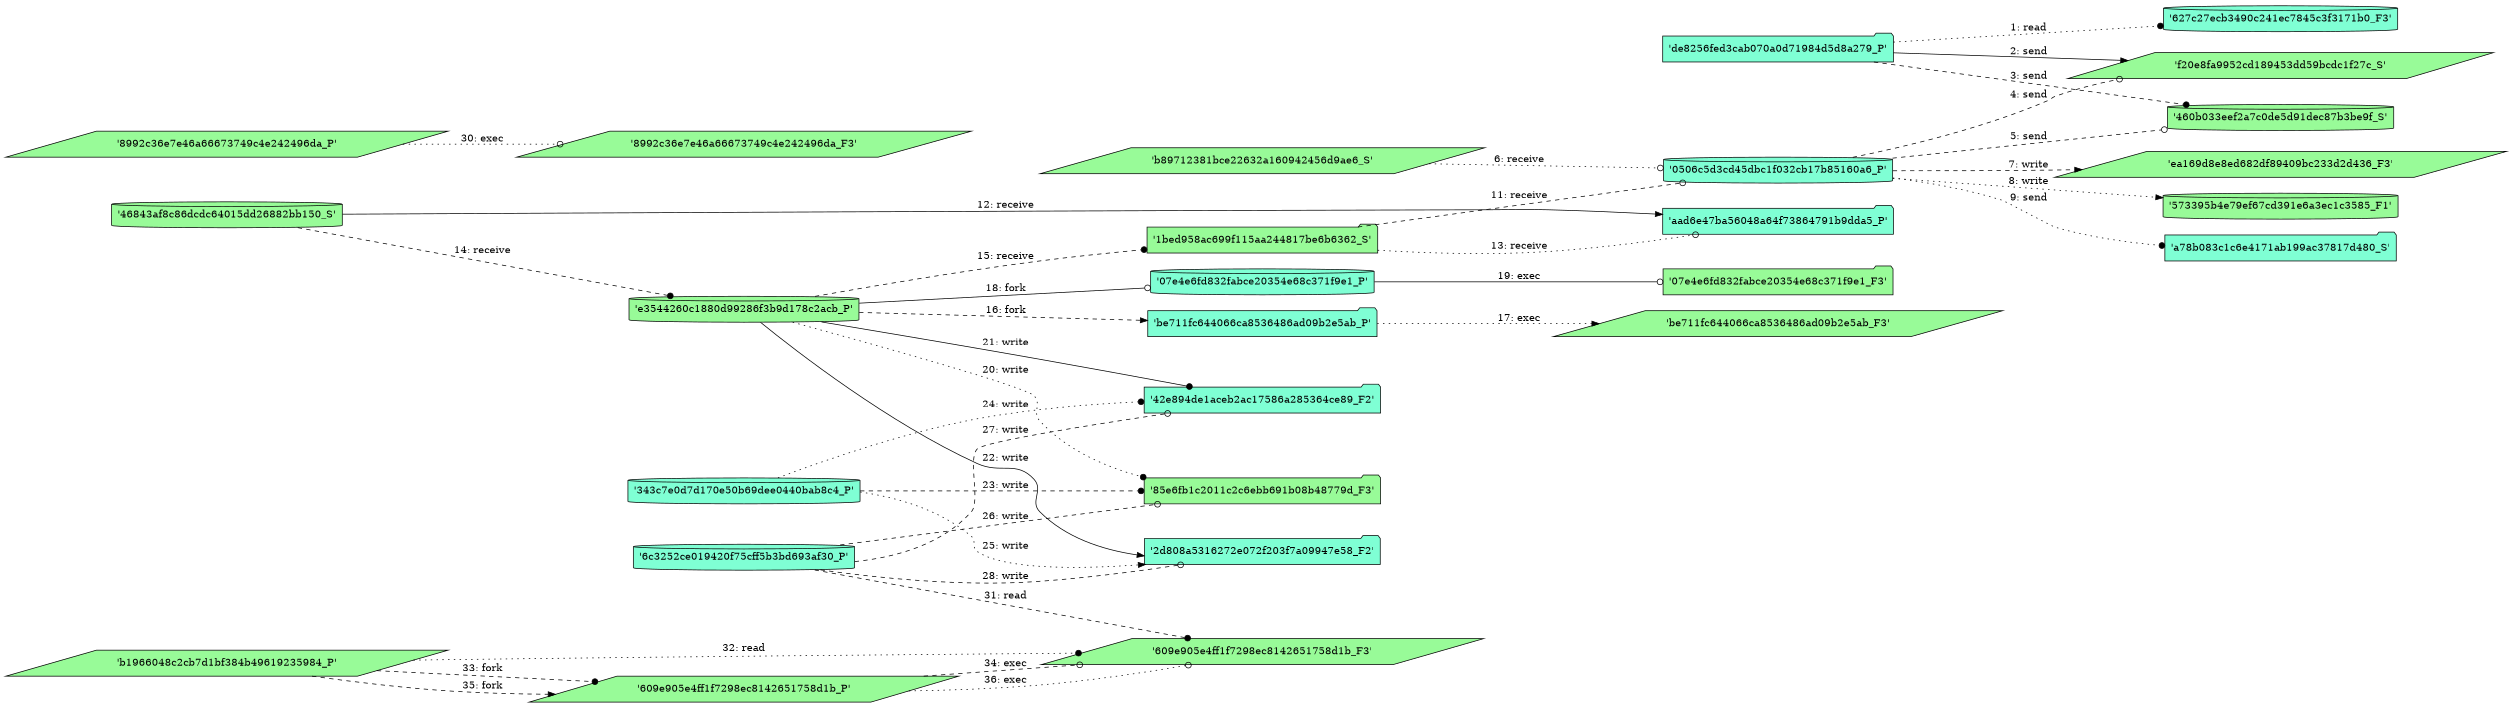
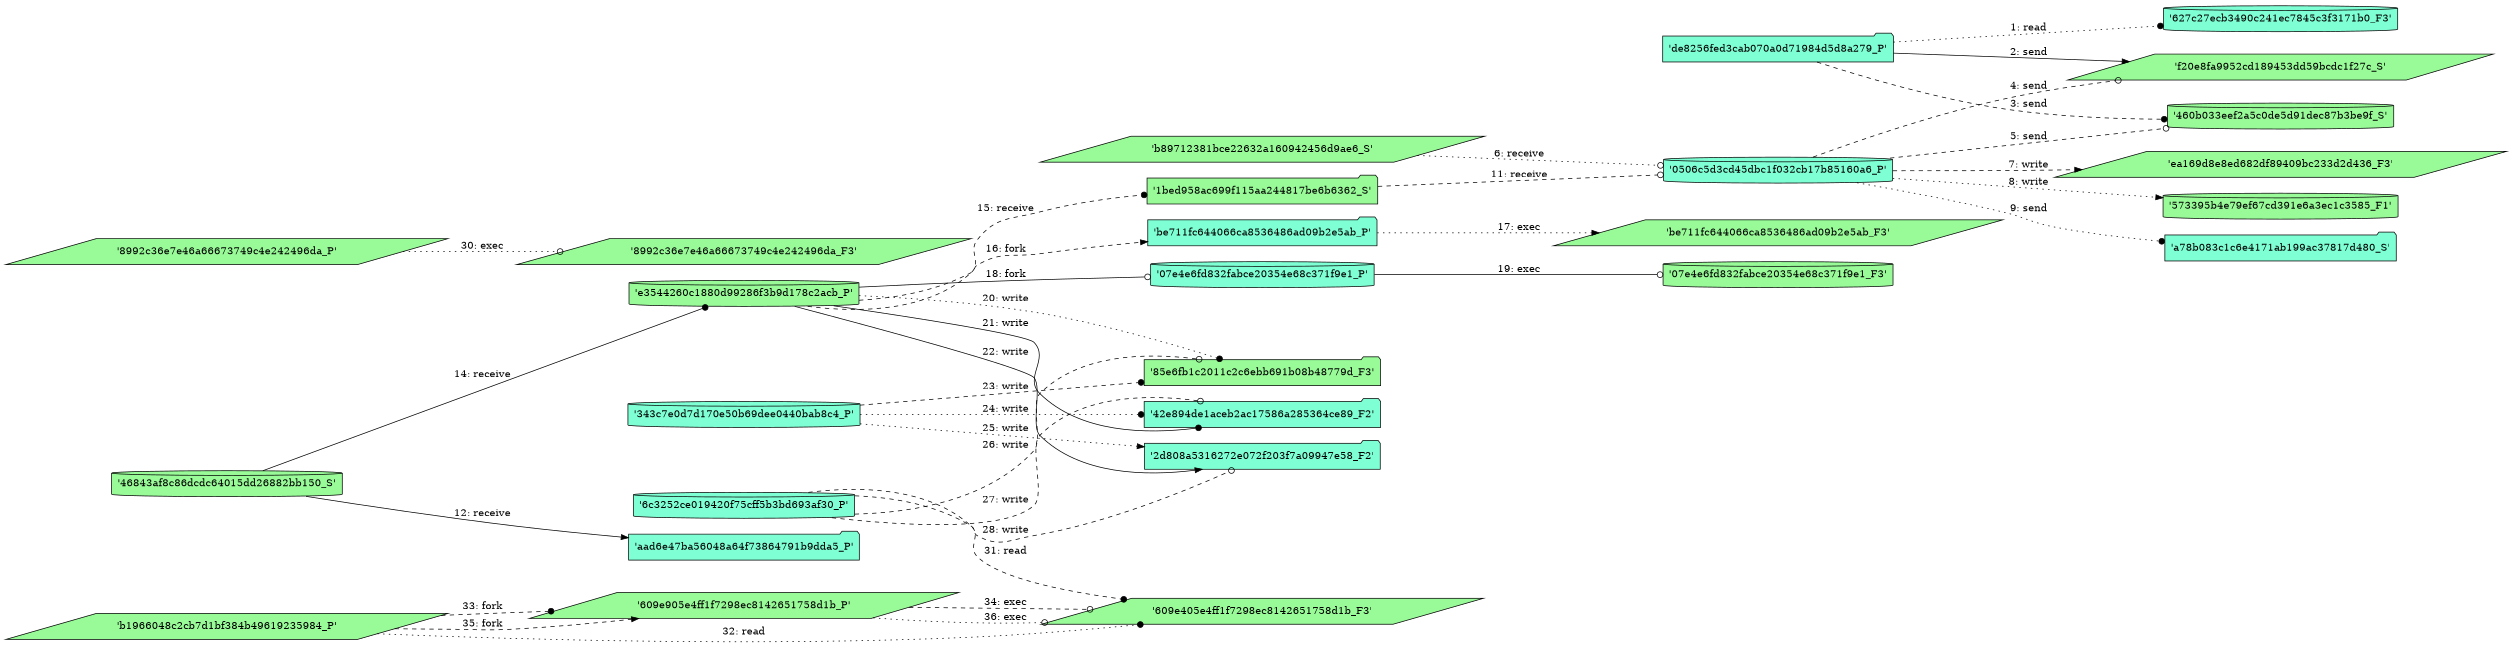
node "'460b033eef2a7c0de5d91dec87b3be9f_S'": label "'460b033eef2a7c0de5d91dec87b3be9f_S'" -> "'460b033eef2a5c0de5d91dec87b3be9f_S'"
edge "'1bed958ac699f115aa244817be6b6362_S'" -> "'aad6e47ba56048a64f73864791b9dda5_P'": removed, label "13: receive"
edge "'46843af8c86dcdc64015dd26882bb150_S'" -> "'e3544260c1880d99286f3b9d178c2acb_P'": style dashed -> solid
node "'07e4e6fd832fabce20354e68c371f9e1_F3'": shape folder -> cylinder
node "'609e905e4ff1f7298ec8142651758d1b_F3'": label "'609e905e4ff1f7298ec8142651758d1b_F3'" -> "'609e405e4ff1f7298ec8142651758d1b_F3'"
